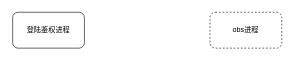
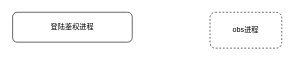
node "登陆鉴权进程": size 72x36 -> 120x30
